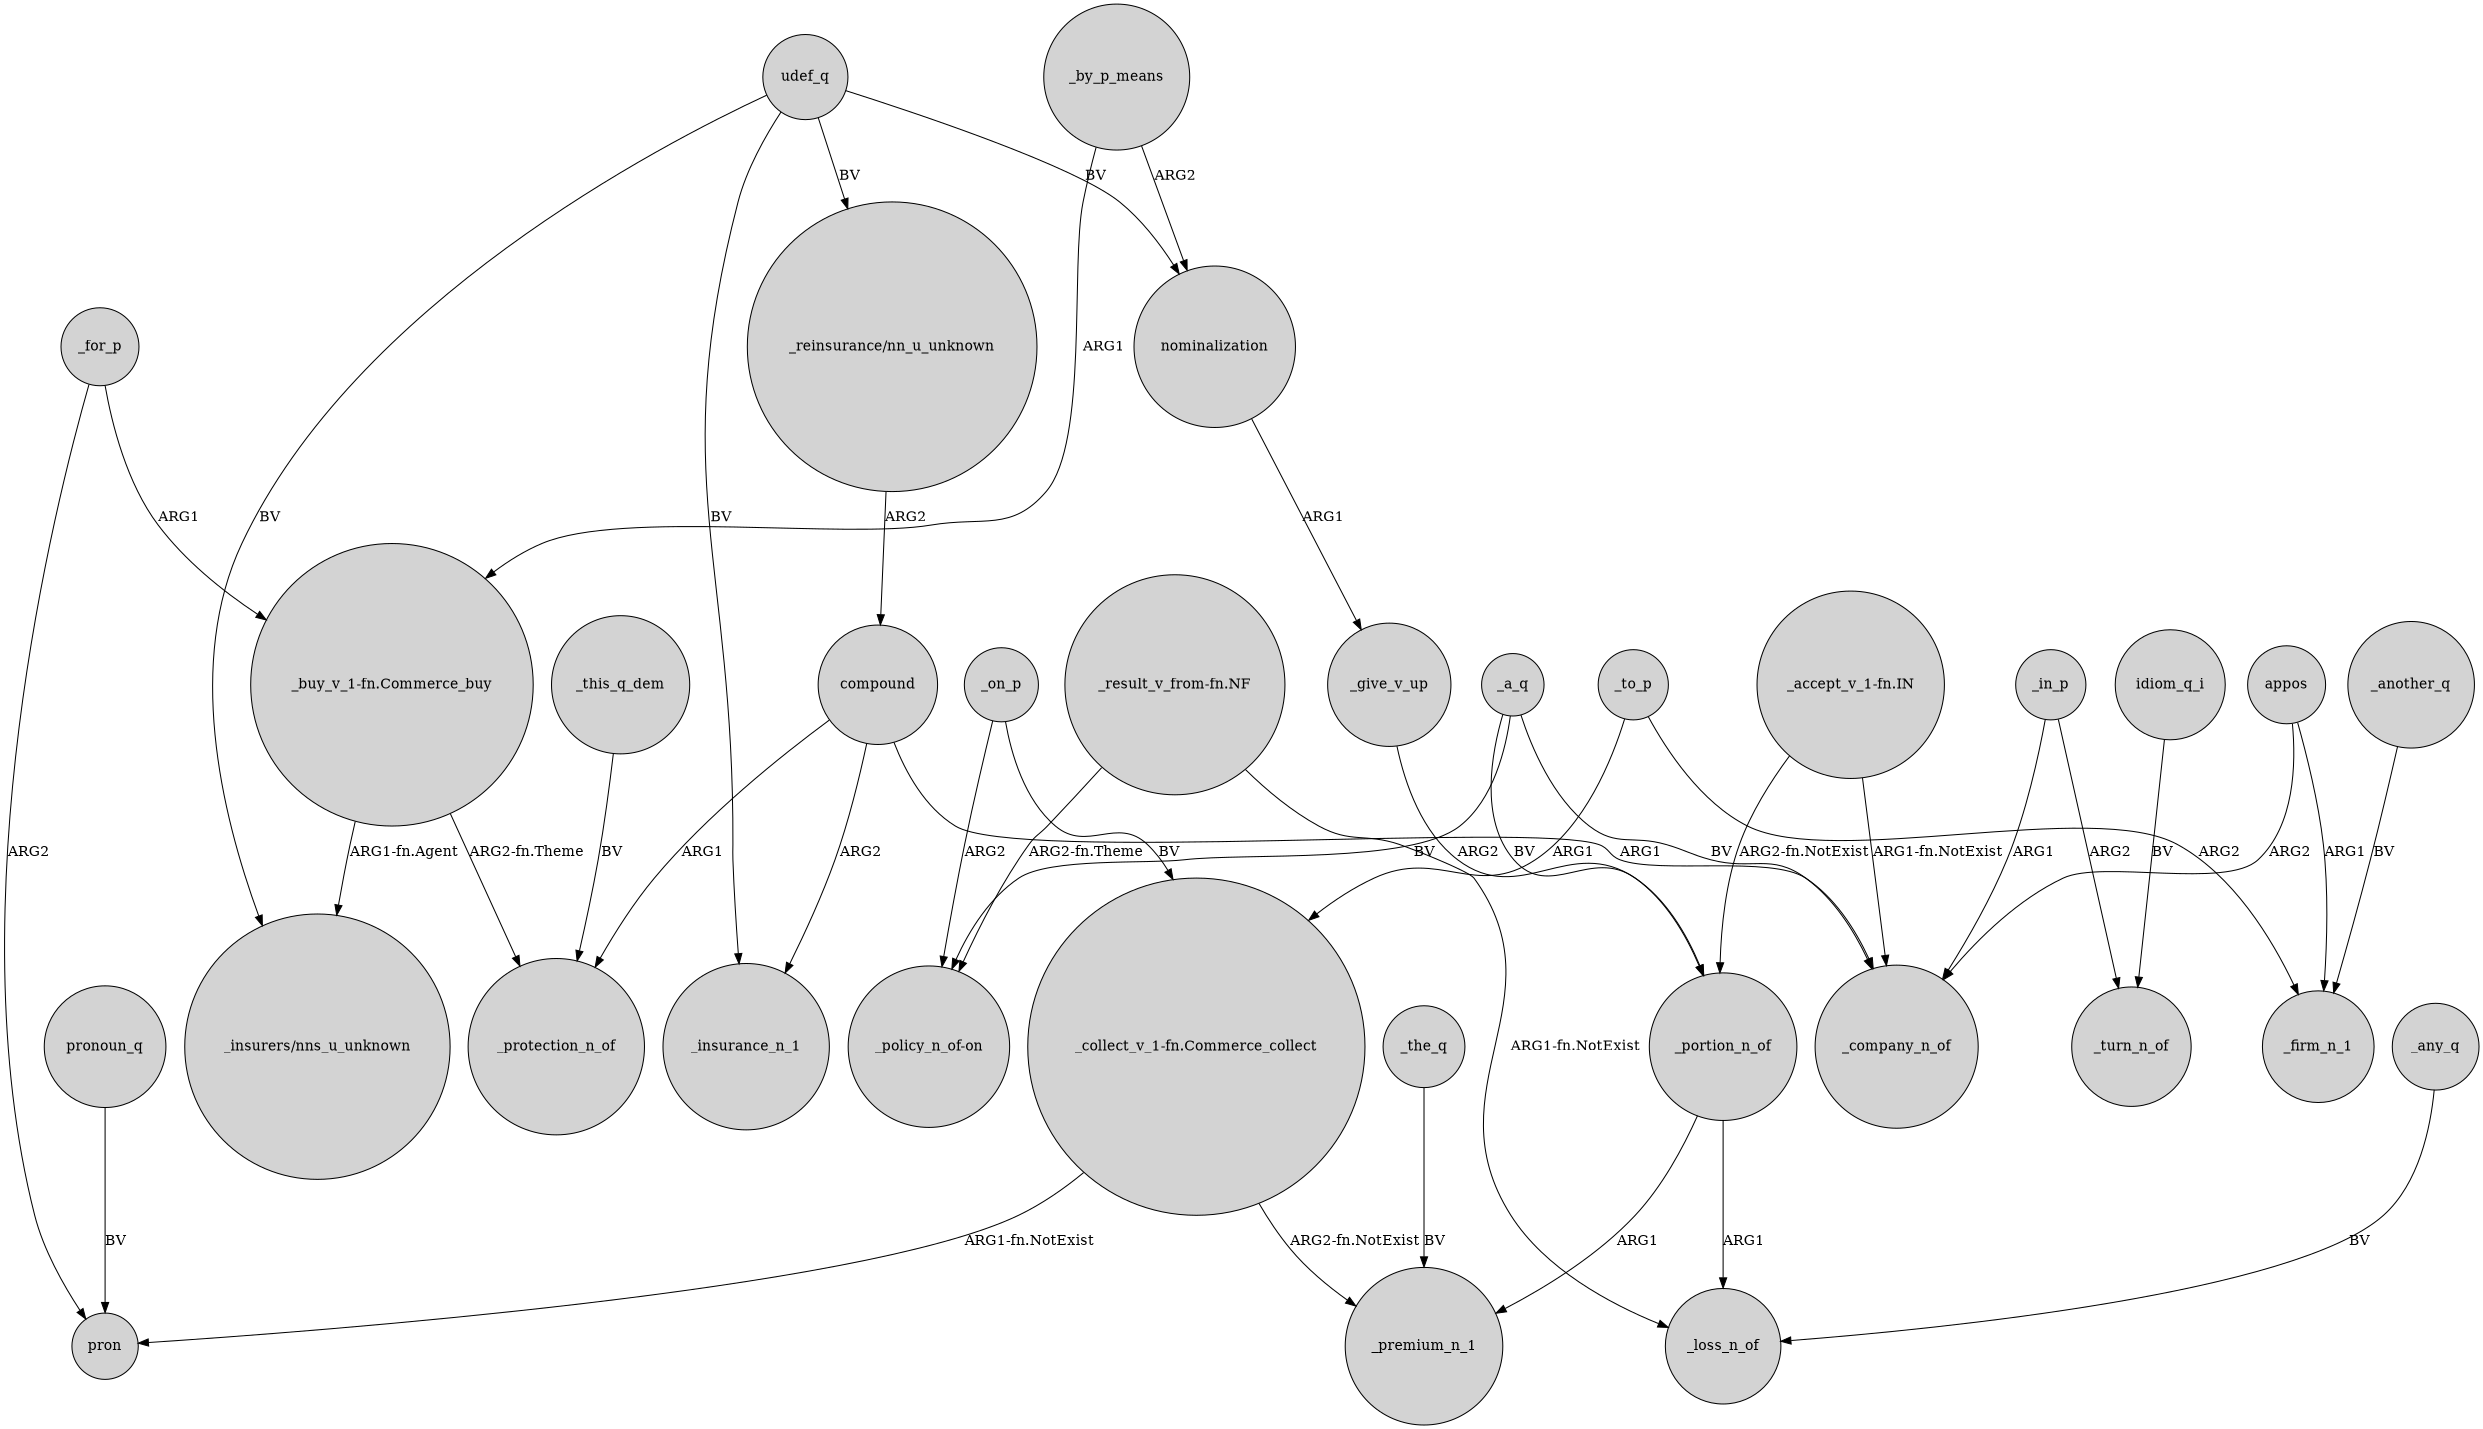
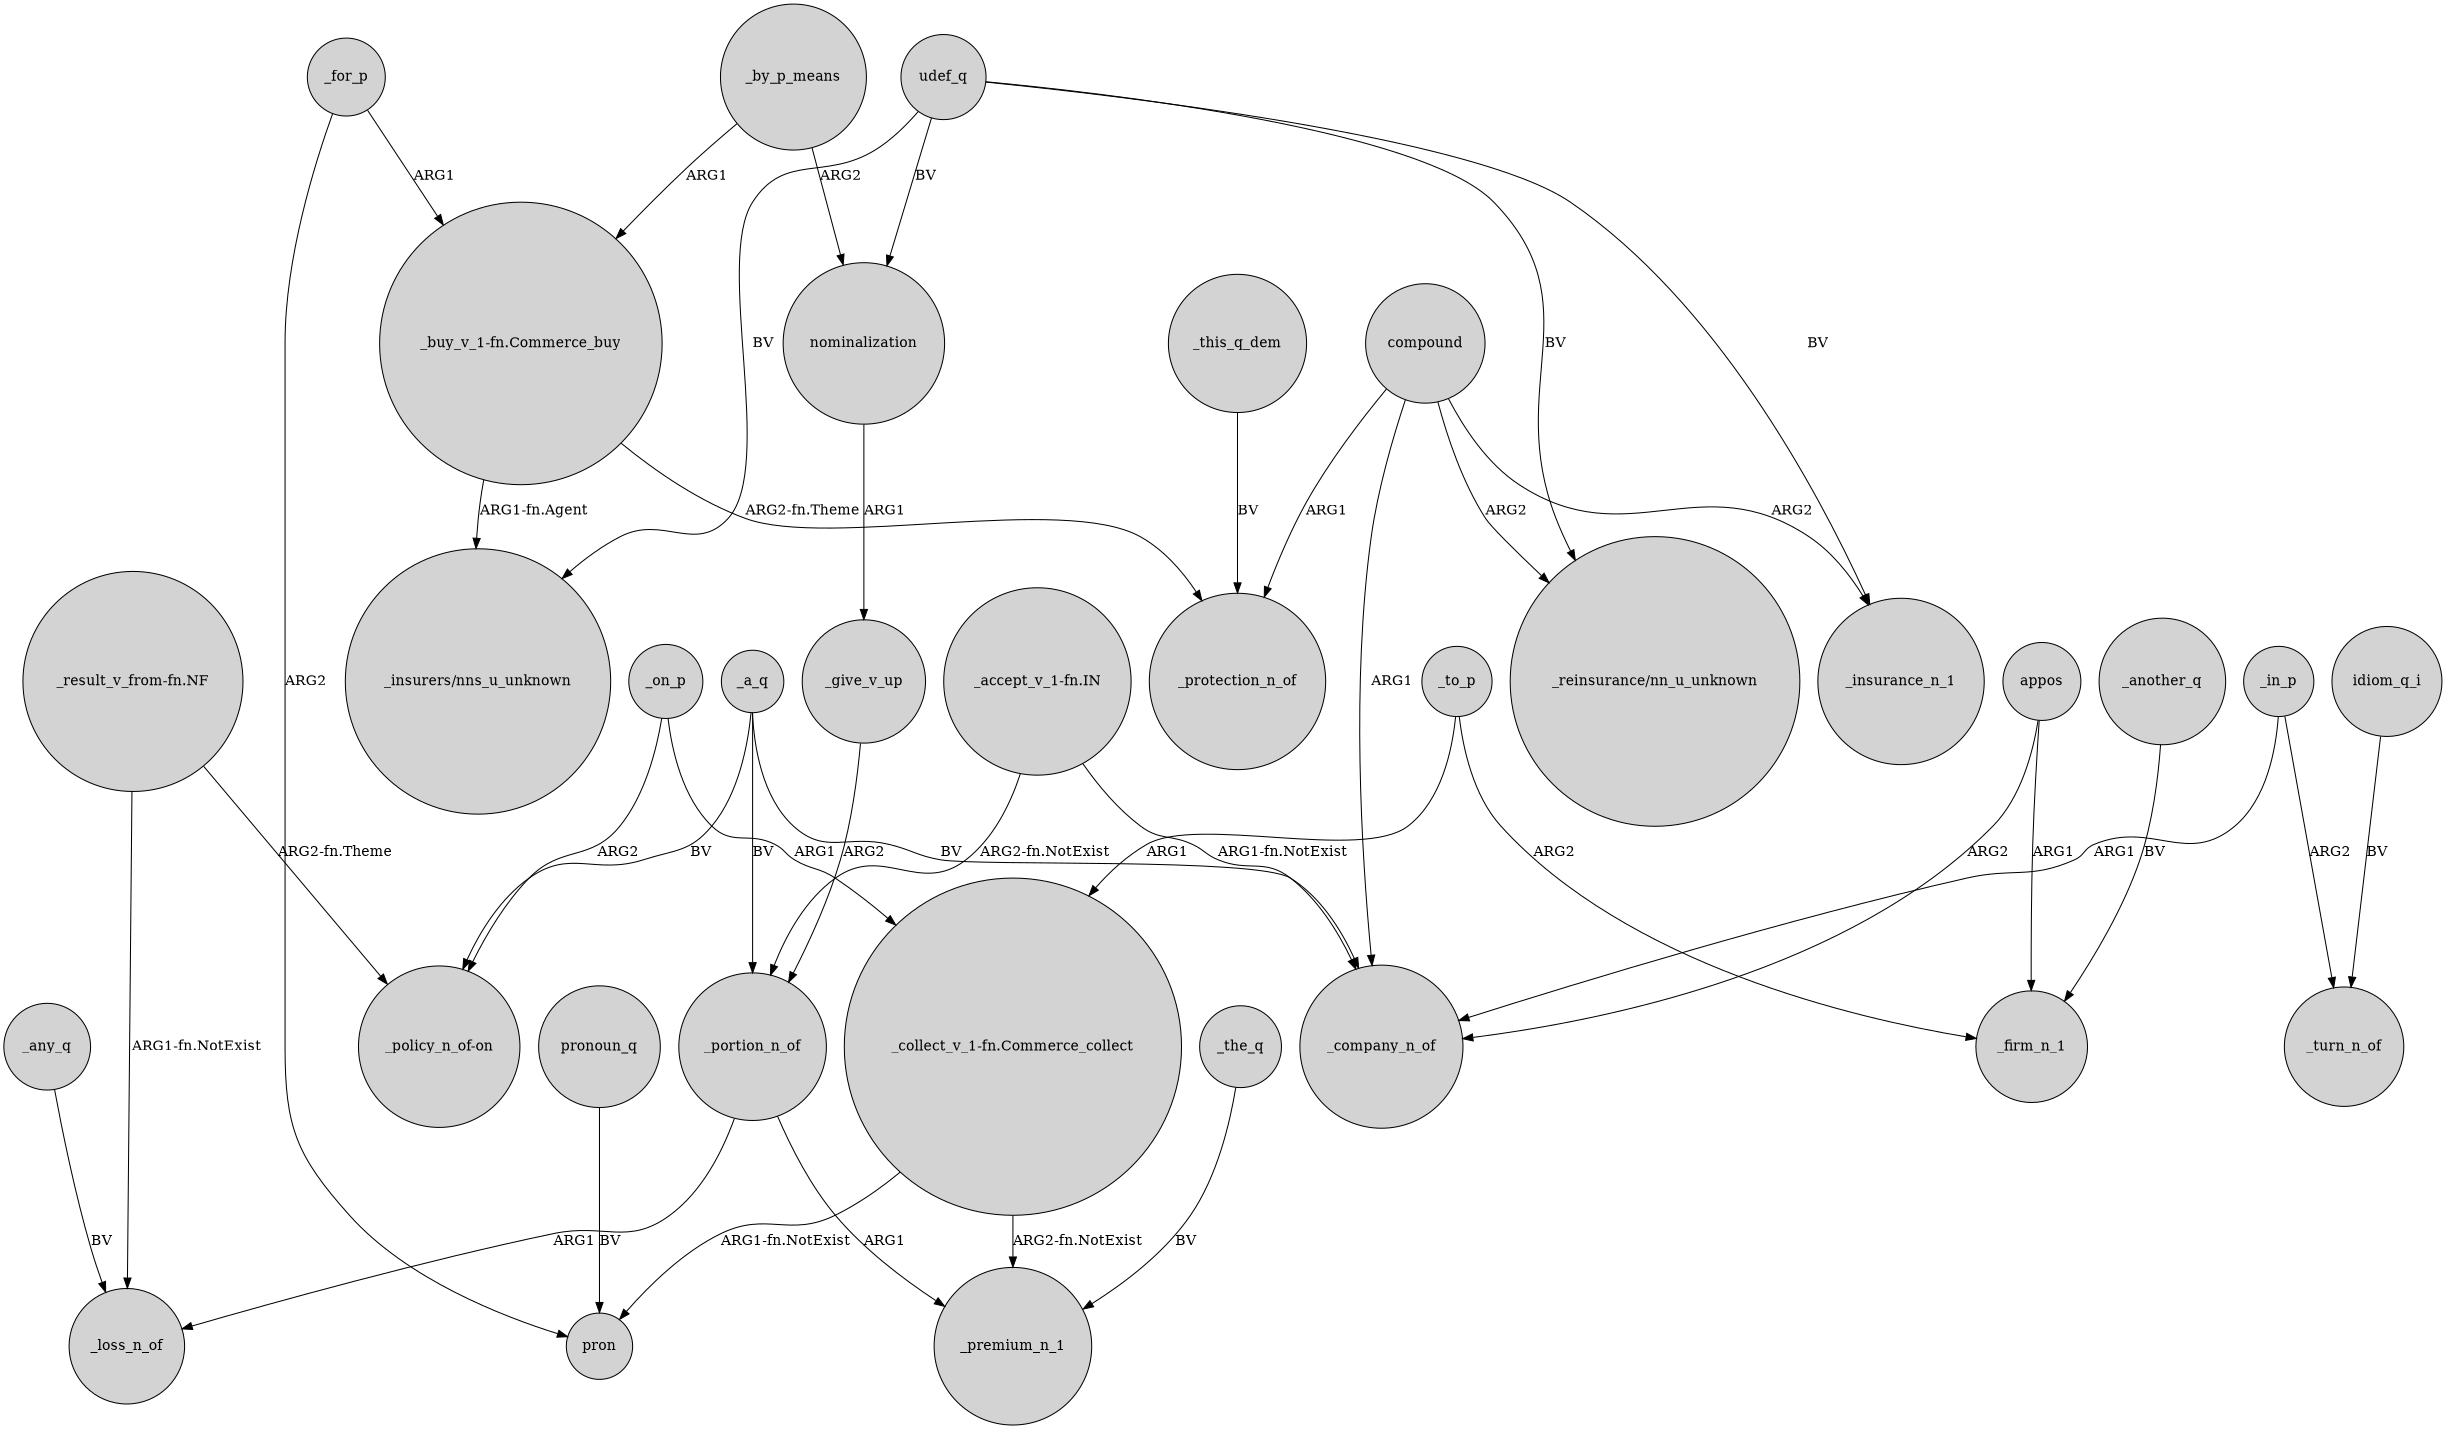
edge "_reinsurance/nn_u_unknown" -> "compound": reversed
edge "_on_p" -> "_collect_v_1-fn.Commerce_collect": label "BV" -> "ARG1"
